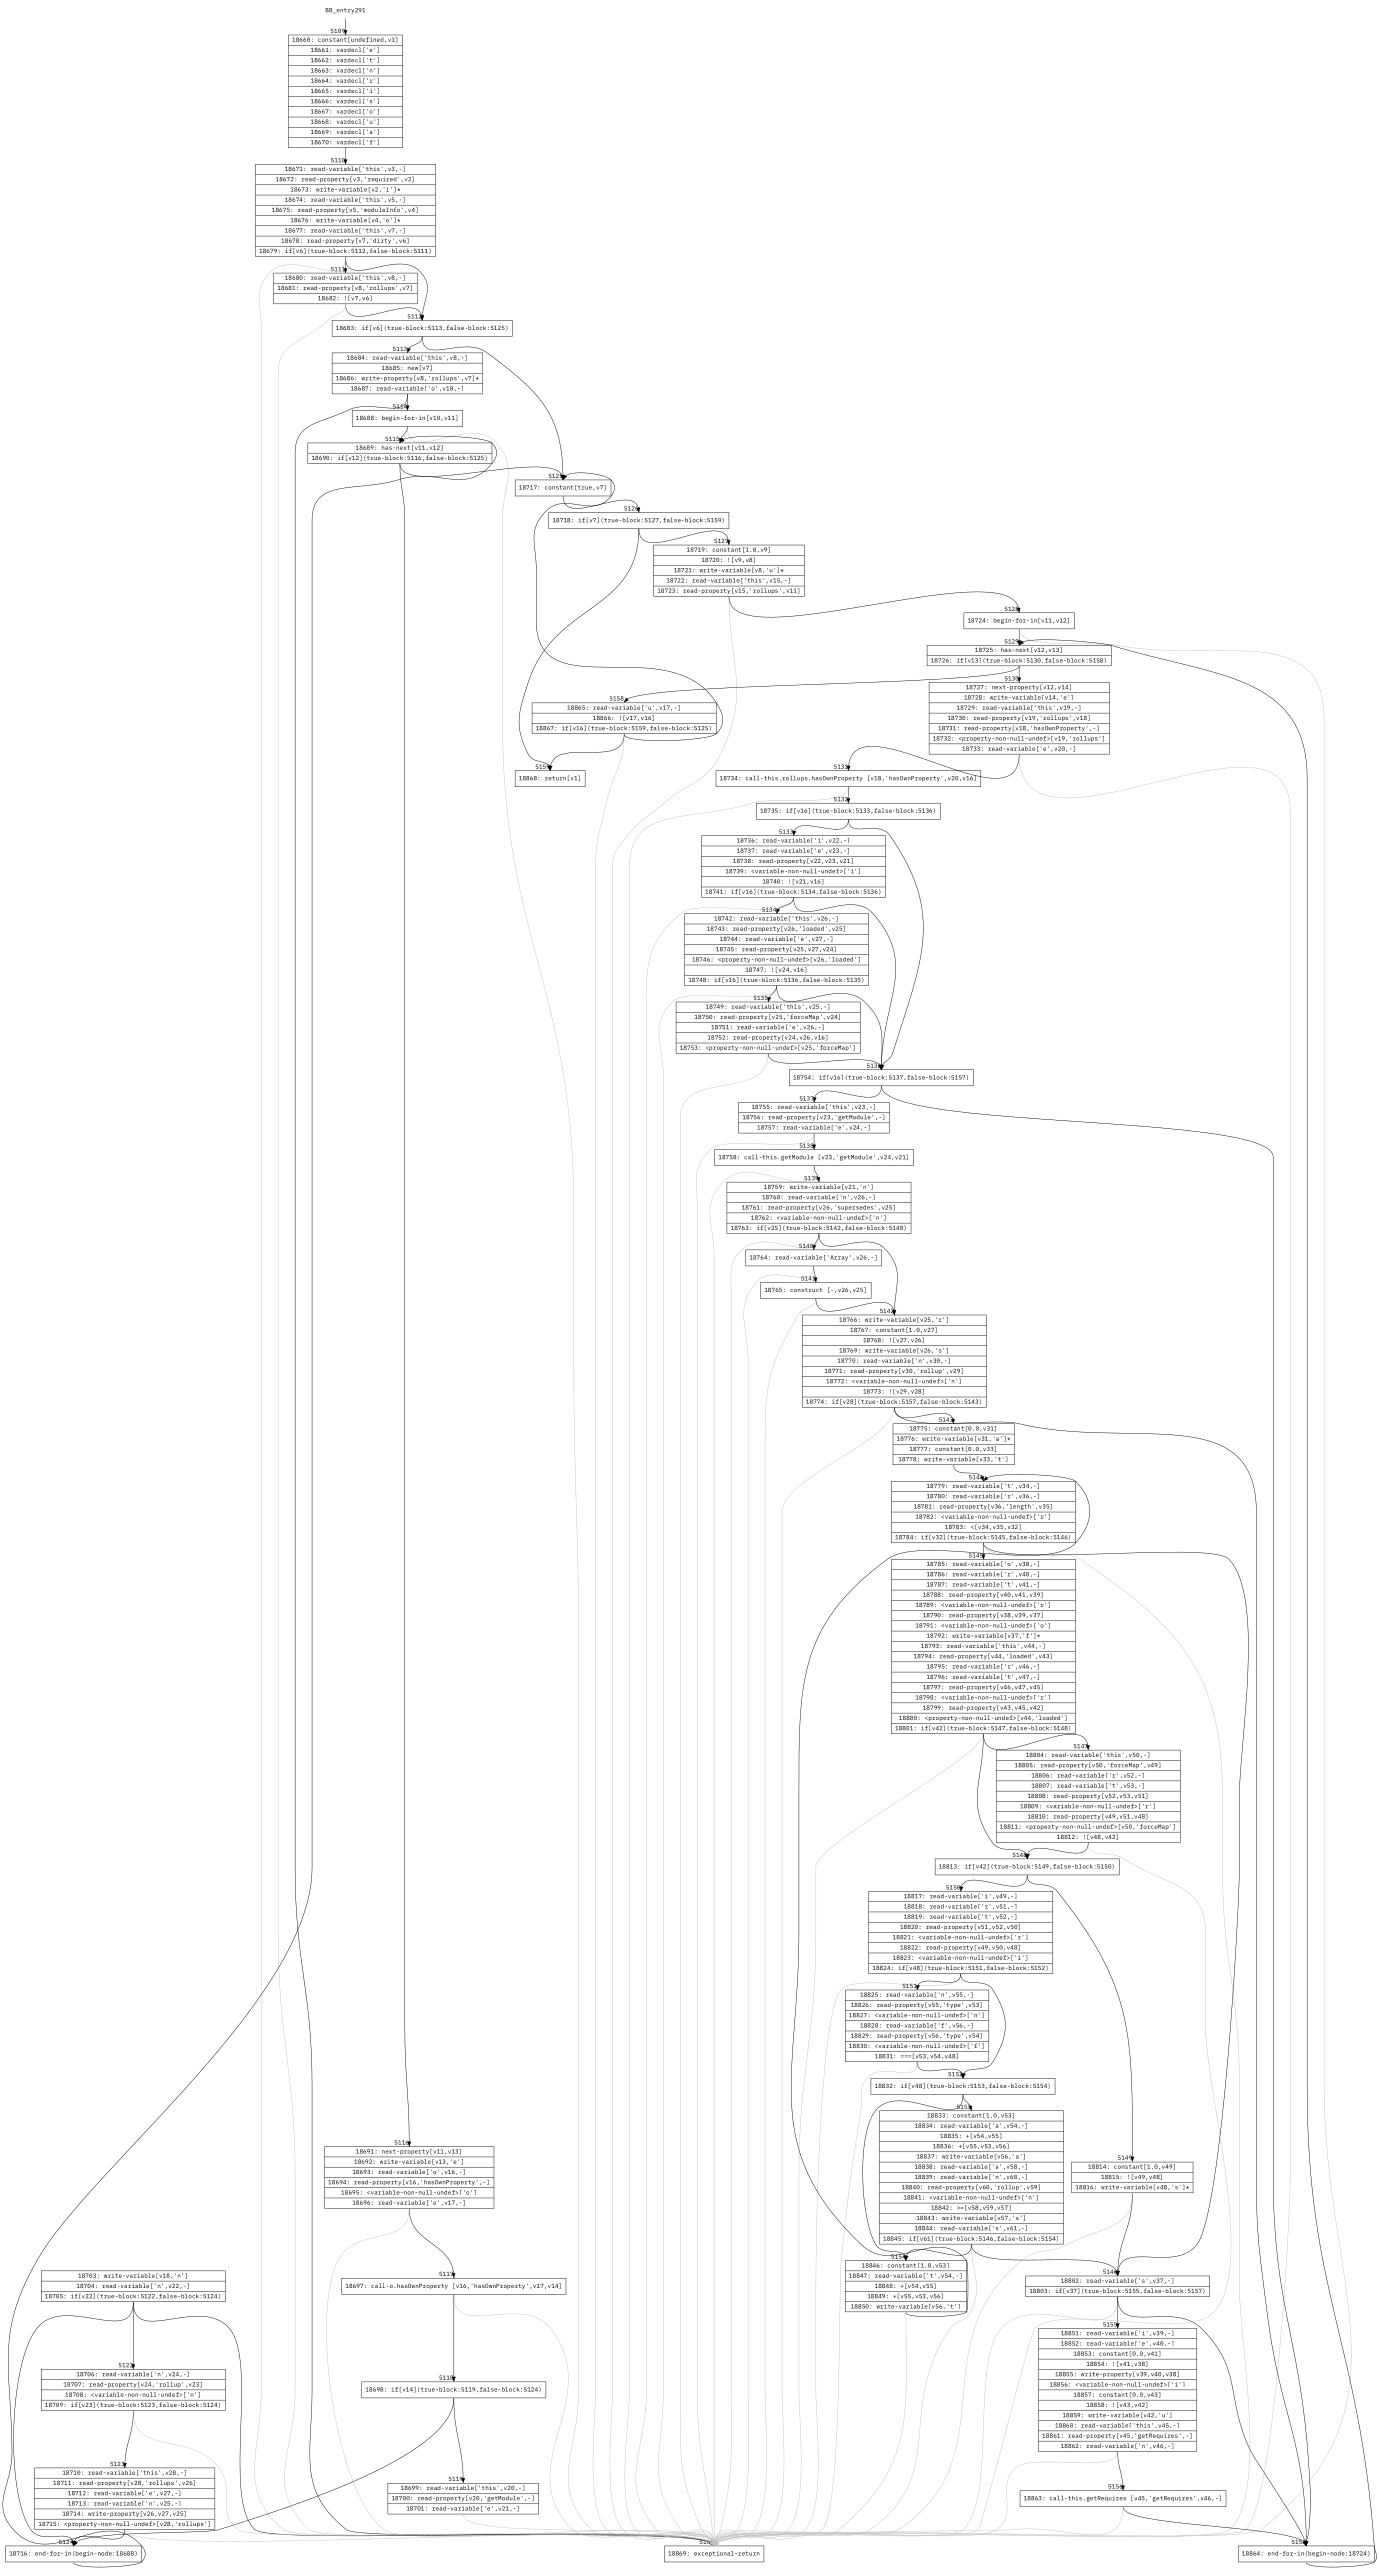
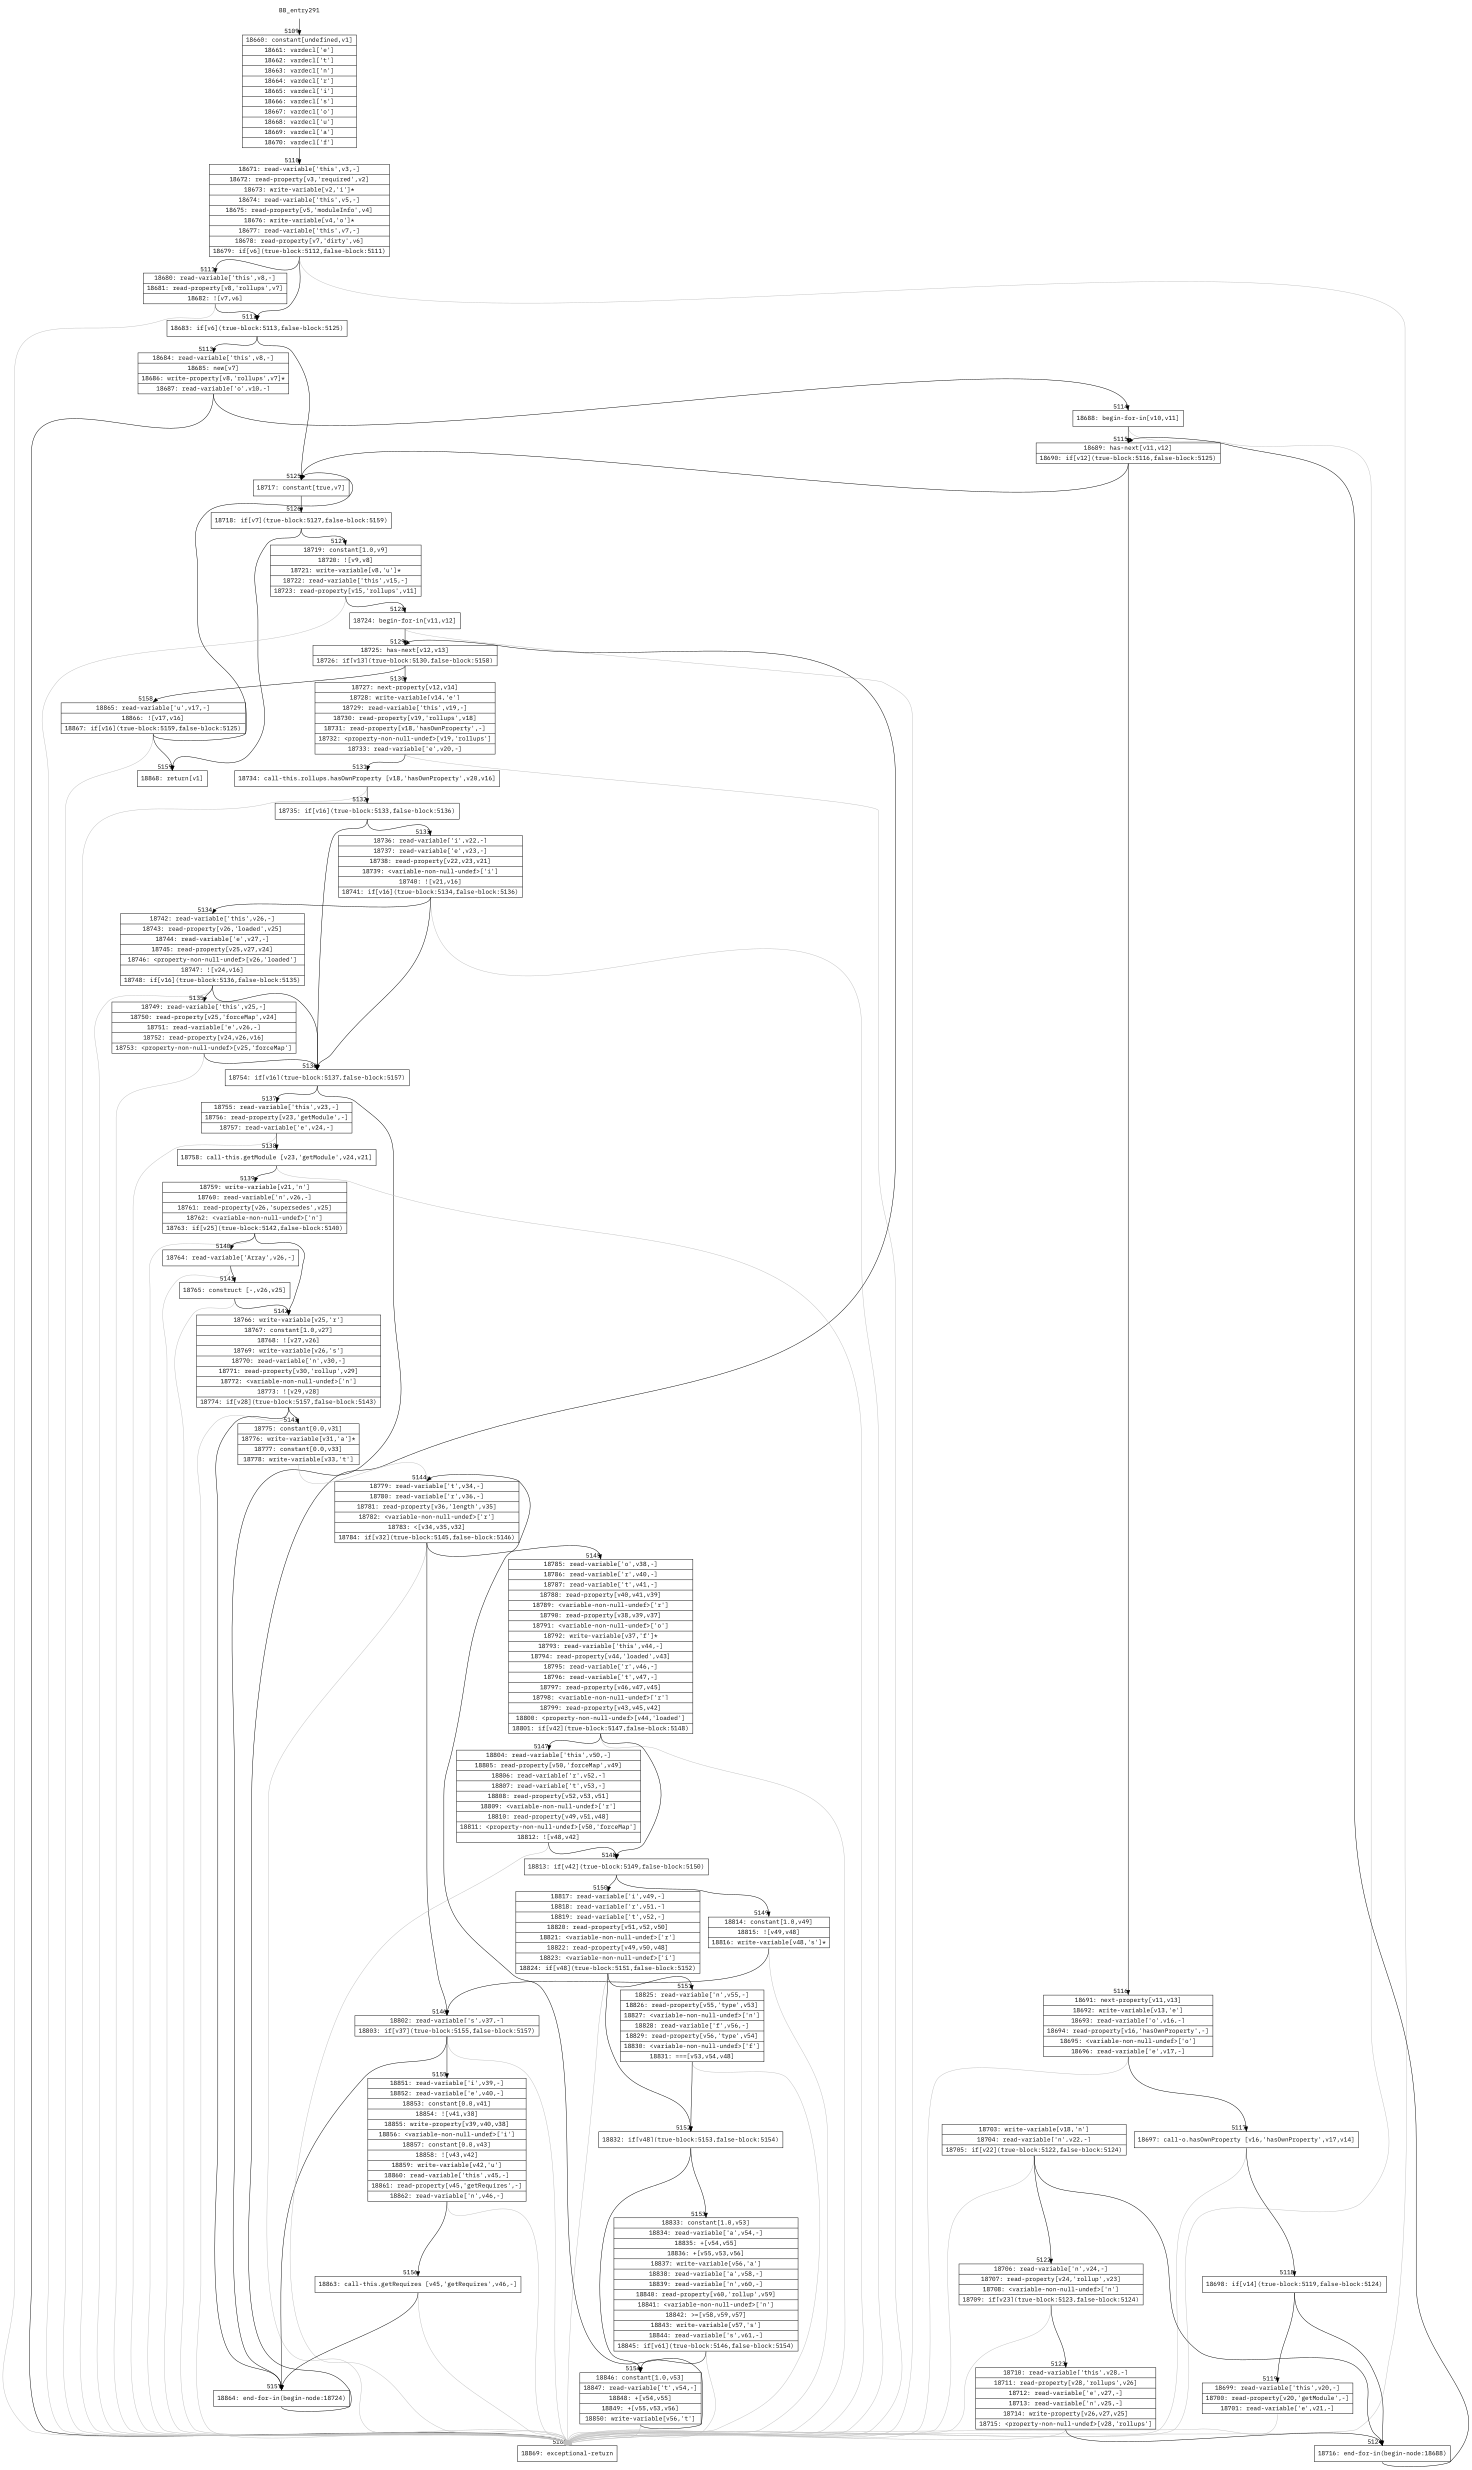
edge "18775: constant[0.0,v31]" -> "18779: read-variable['t',v34,-]": color black -> gray
edge "18833: constant[1.0,v53]" -> "18802: read-variable['s',v37,-]": removed
edge "18703: write-variable[v18,'n']" -> "18869: exceptional-return": color black -> gray
